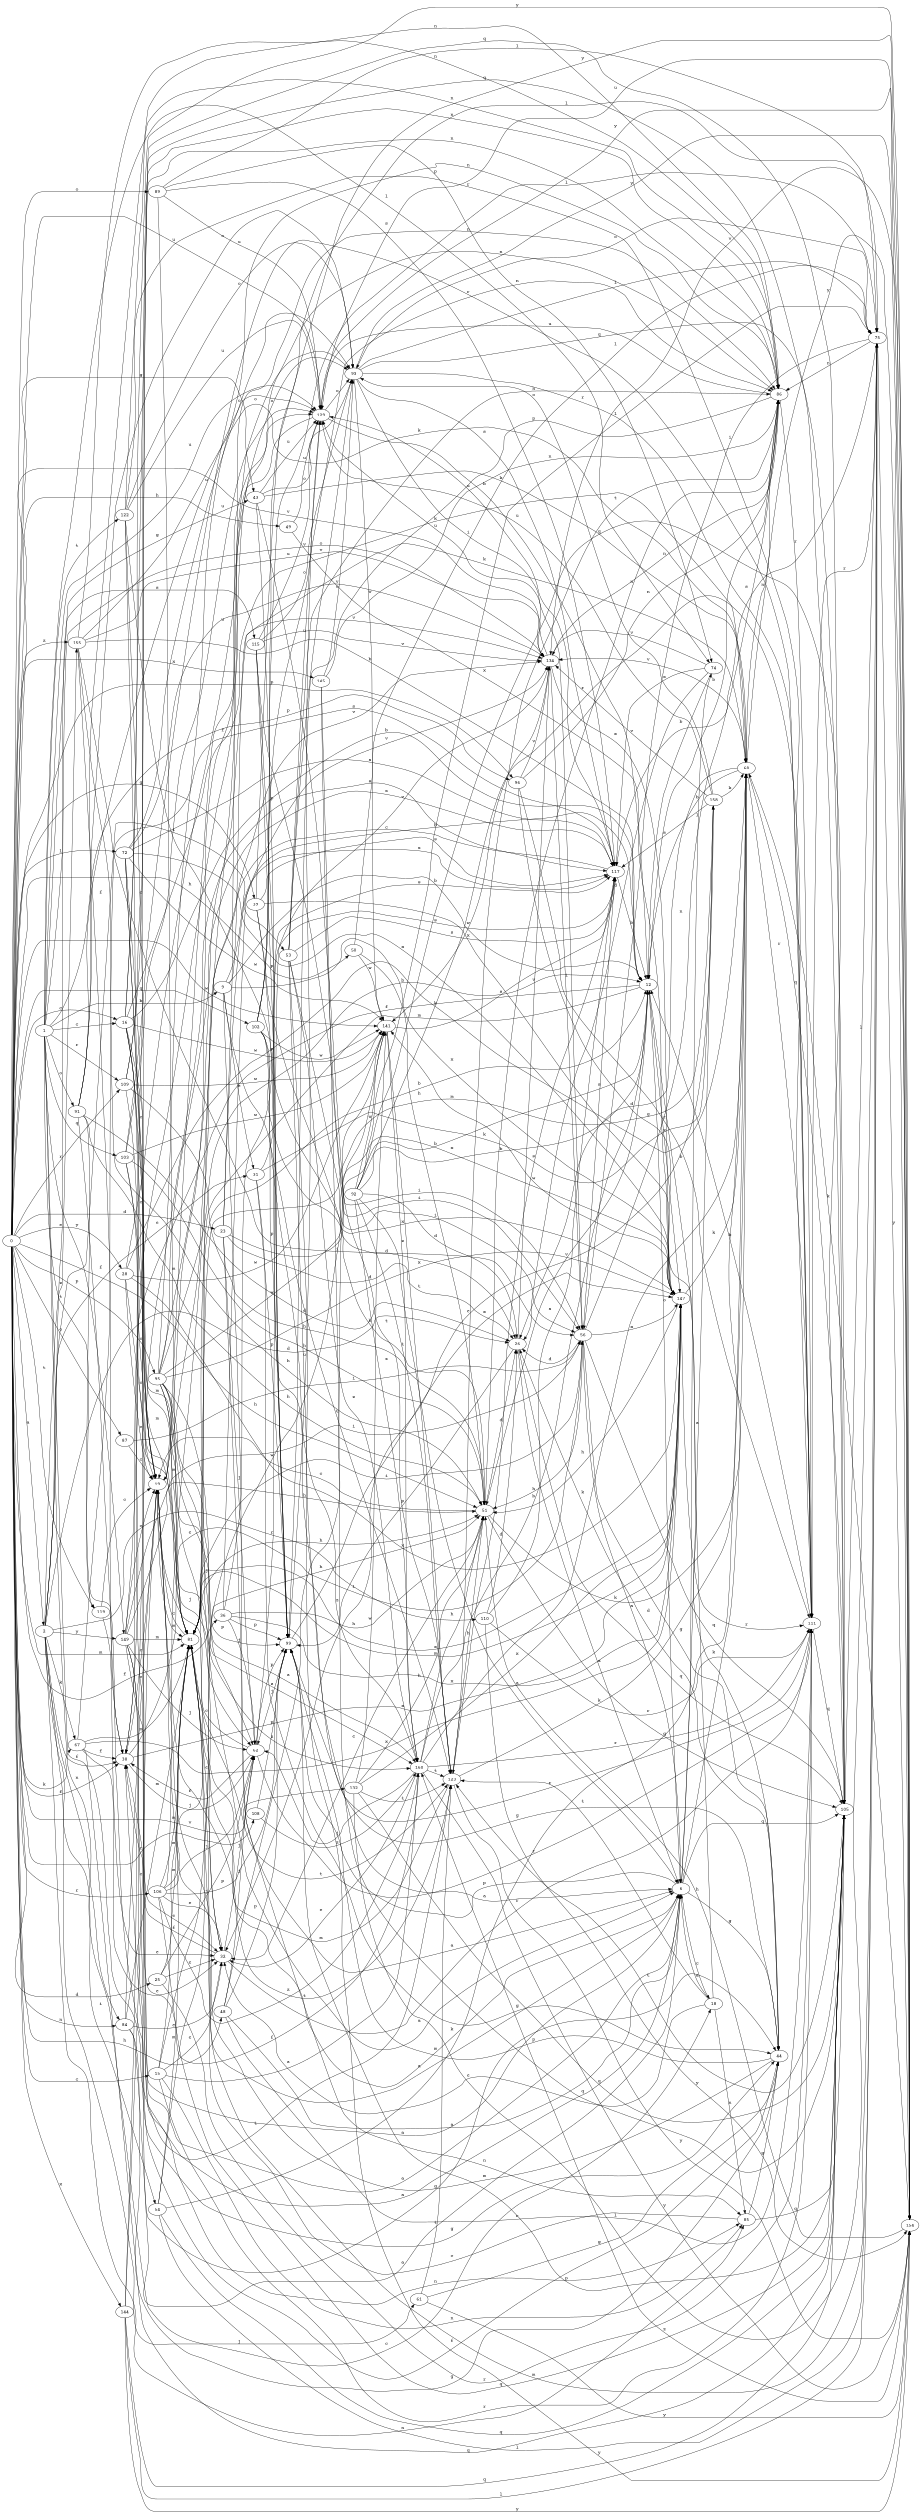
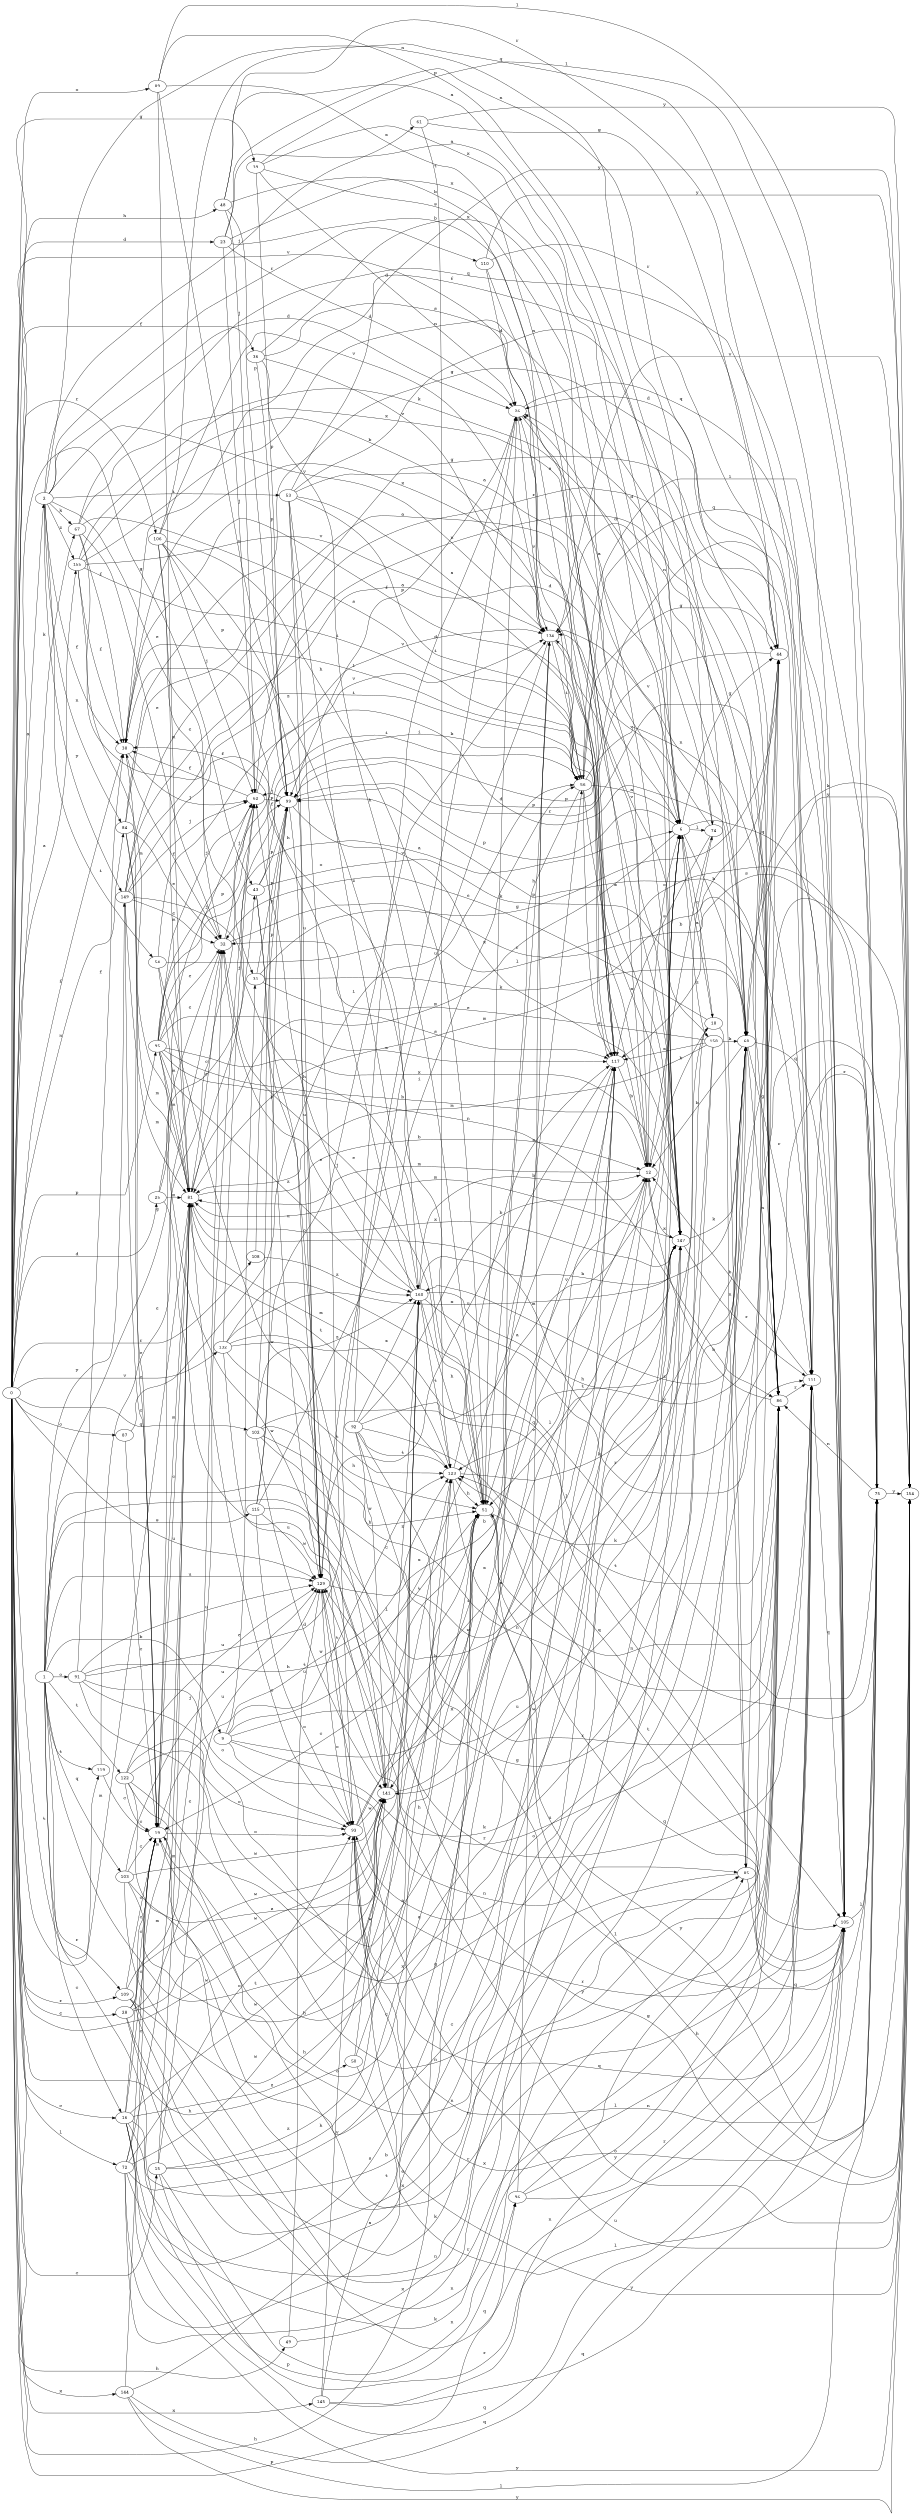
edge "31" -> "158": now "31" -> "68"
edge "36" -> "62": now "132" -> "62"
edge "54" -> "105": removed, label "q"
